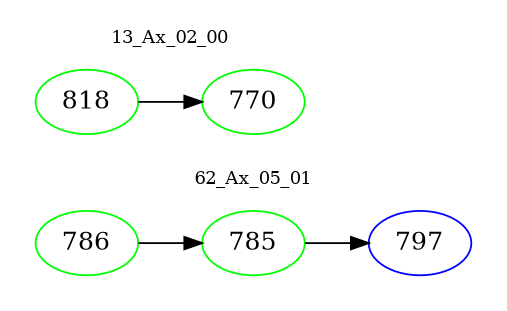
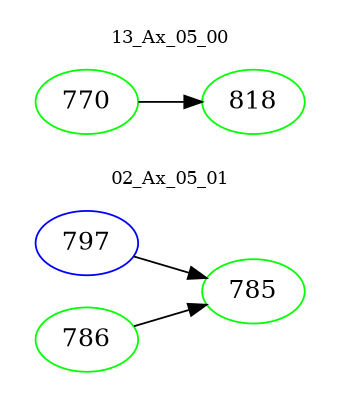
cluster "13_Ax_02_00": label "13_Ax_02_00" -> "13_Ax_05_00"
edge "818" -> "770": reversed
cluster "62_Ax_05_01": label "62_Ax_05_01" -> "02_Ax_05_01"
edge "785" -> "797": reversed
